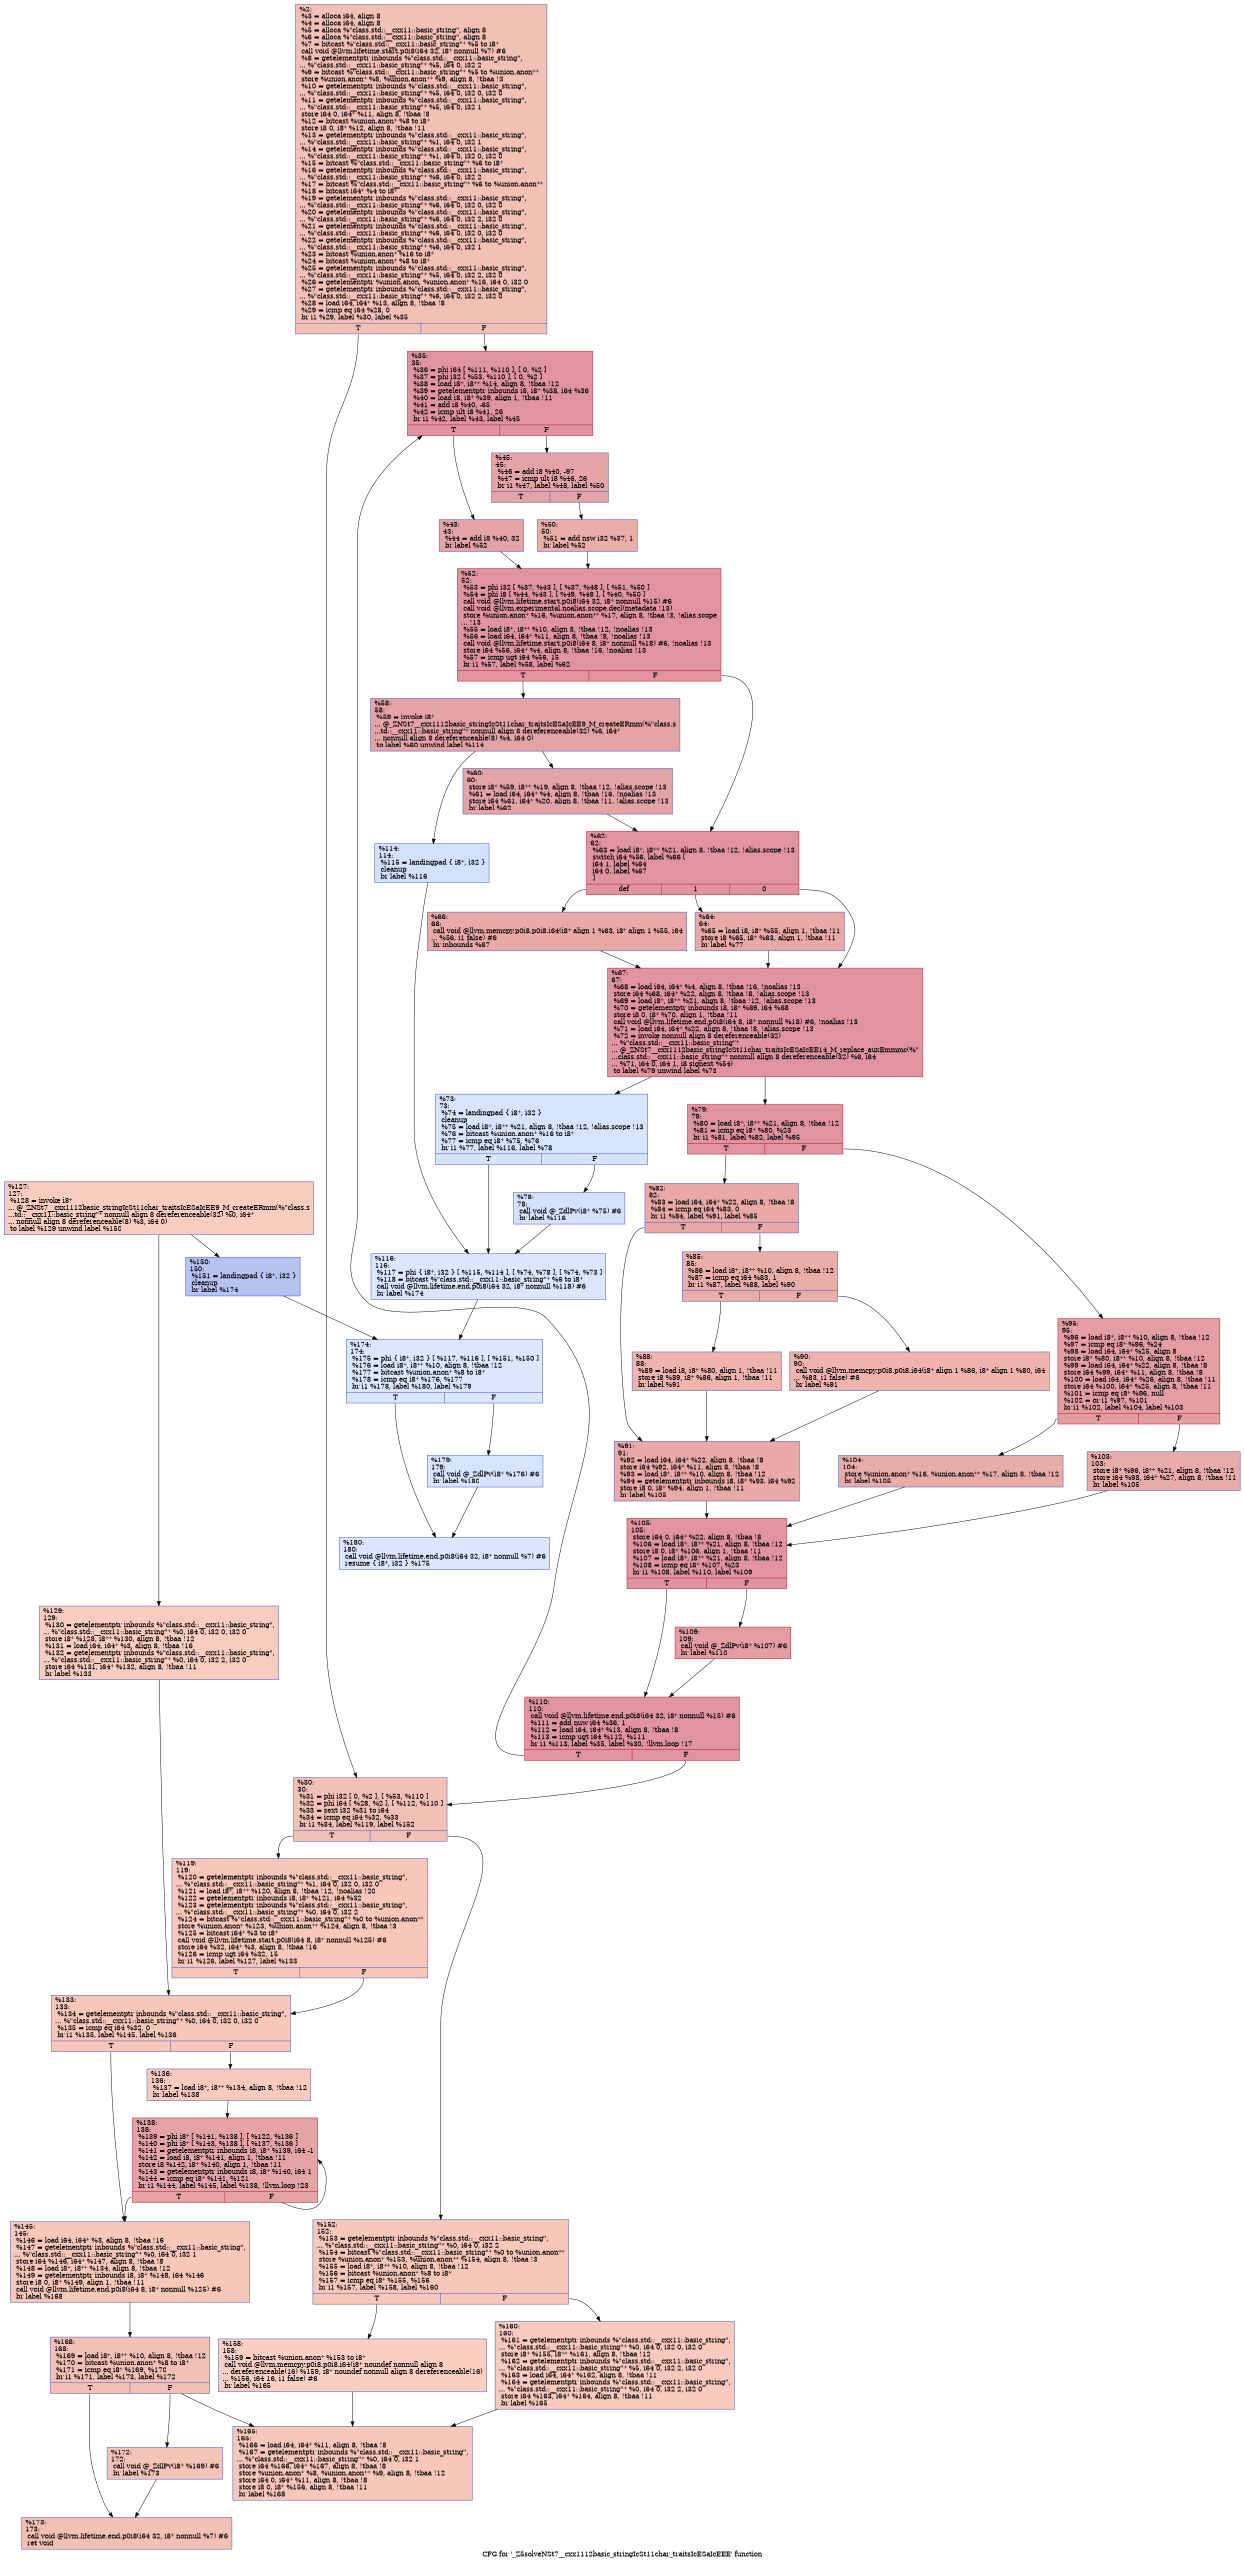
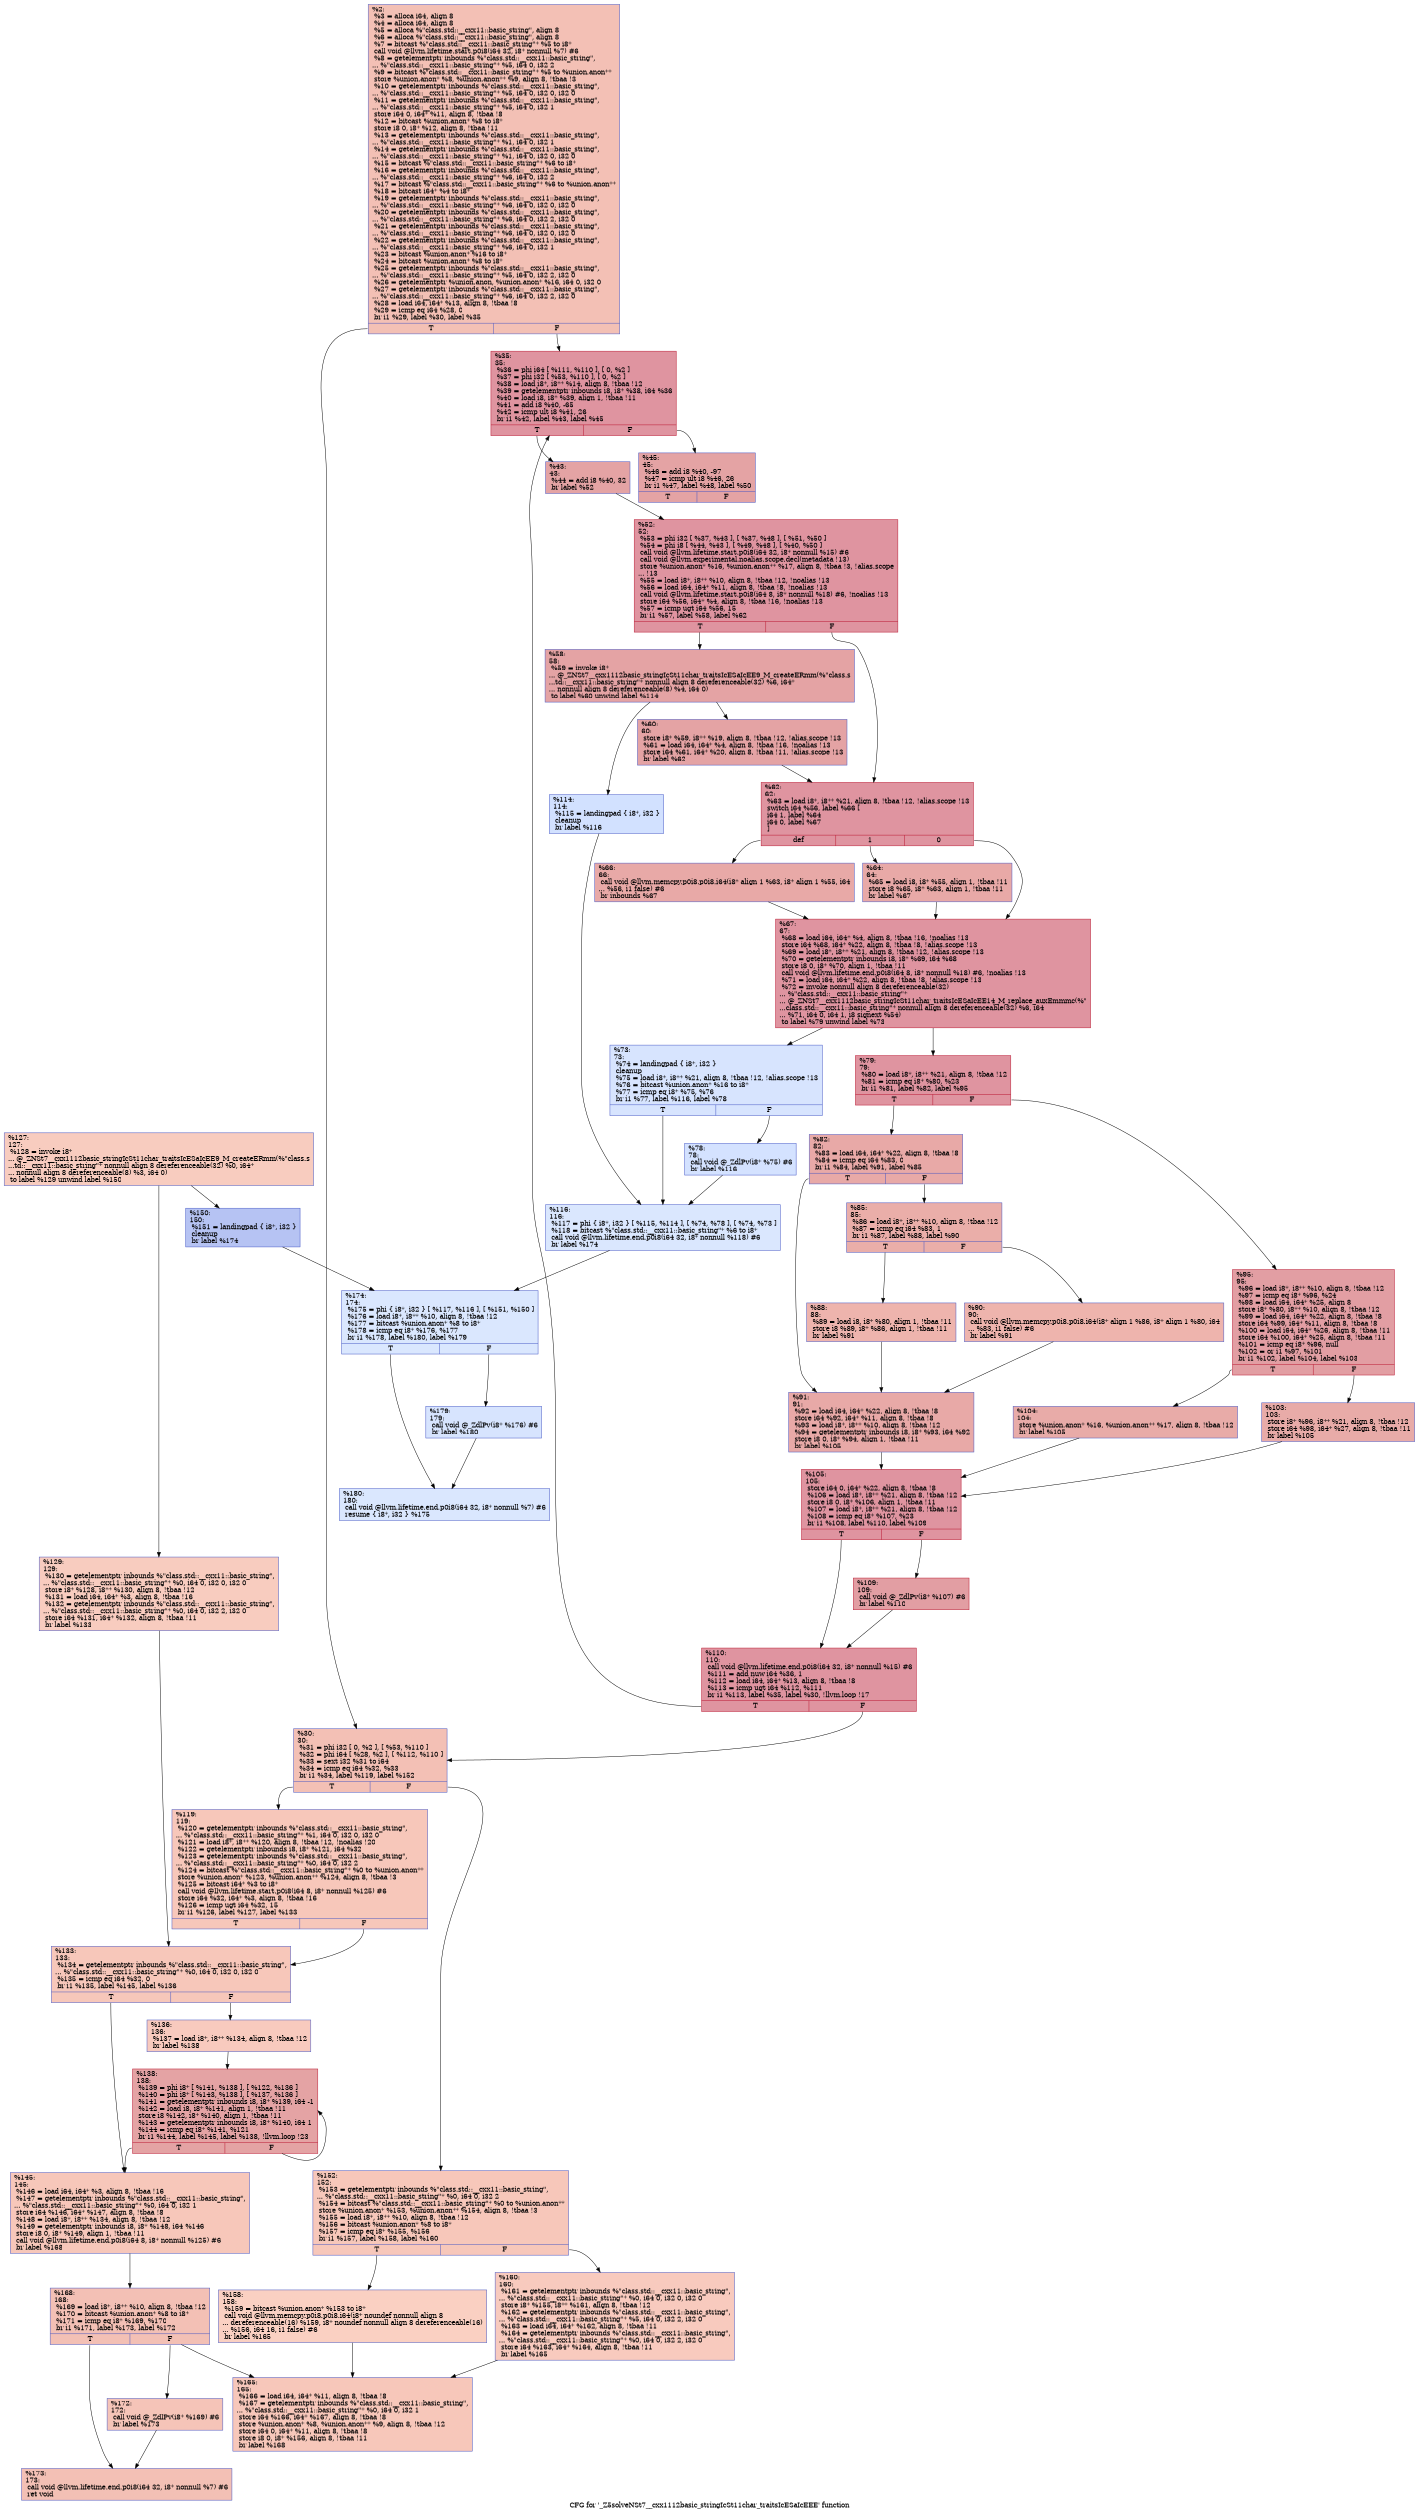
node "%50:": removed
node "%64:": text "br label %77" -> "br label %67"
